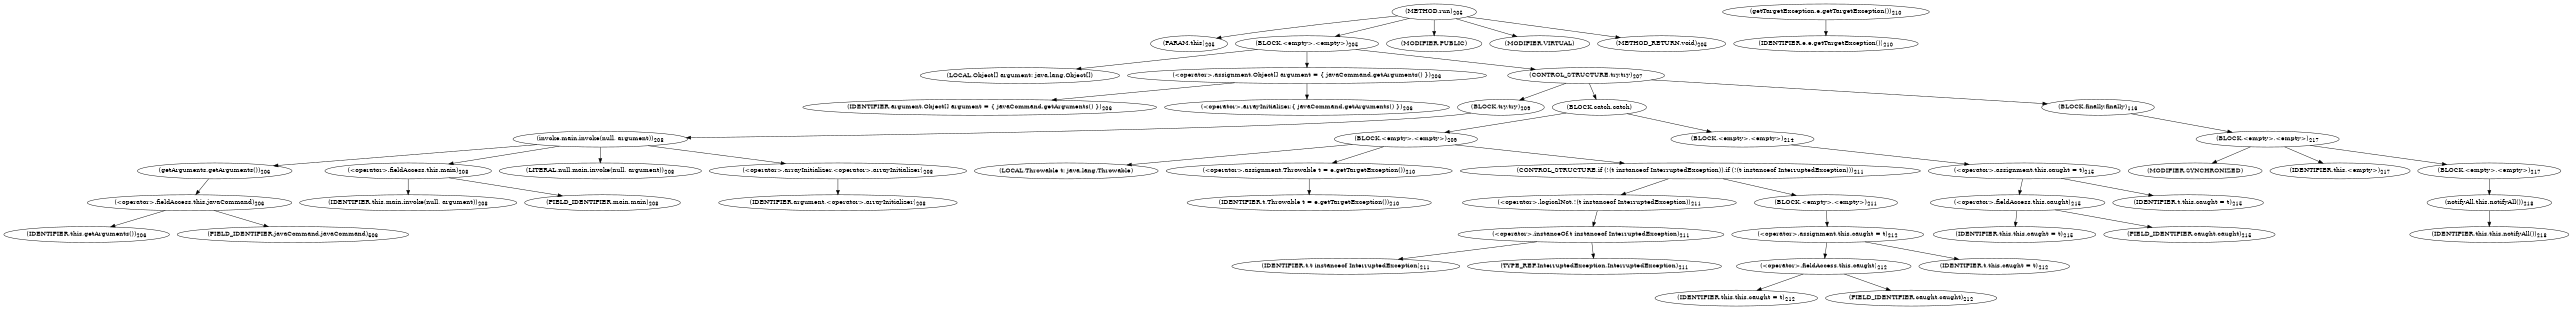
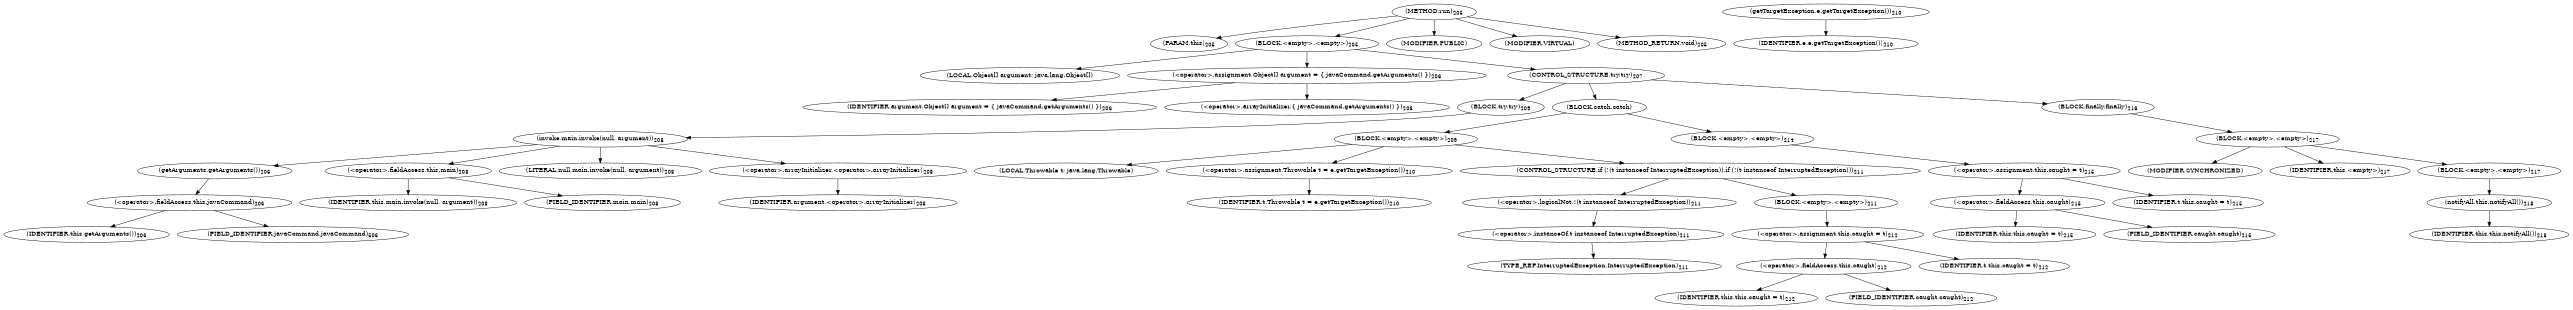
node "(BLOCK,finally,finally)": text "116" -> "216"
node "(IDENTIFIER,t,t instanceof InterruptedException)": removed
